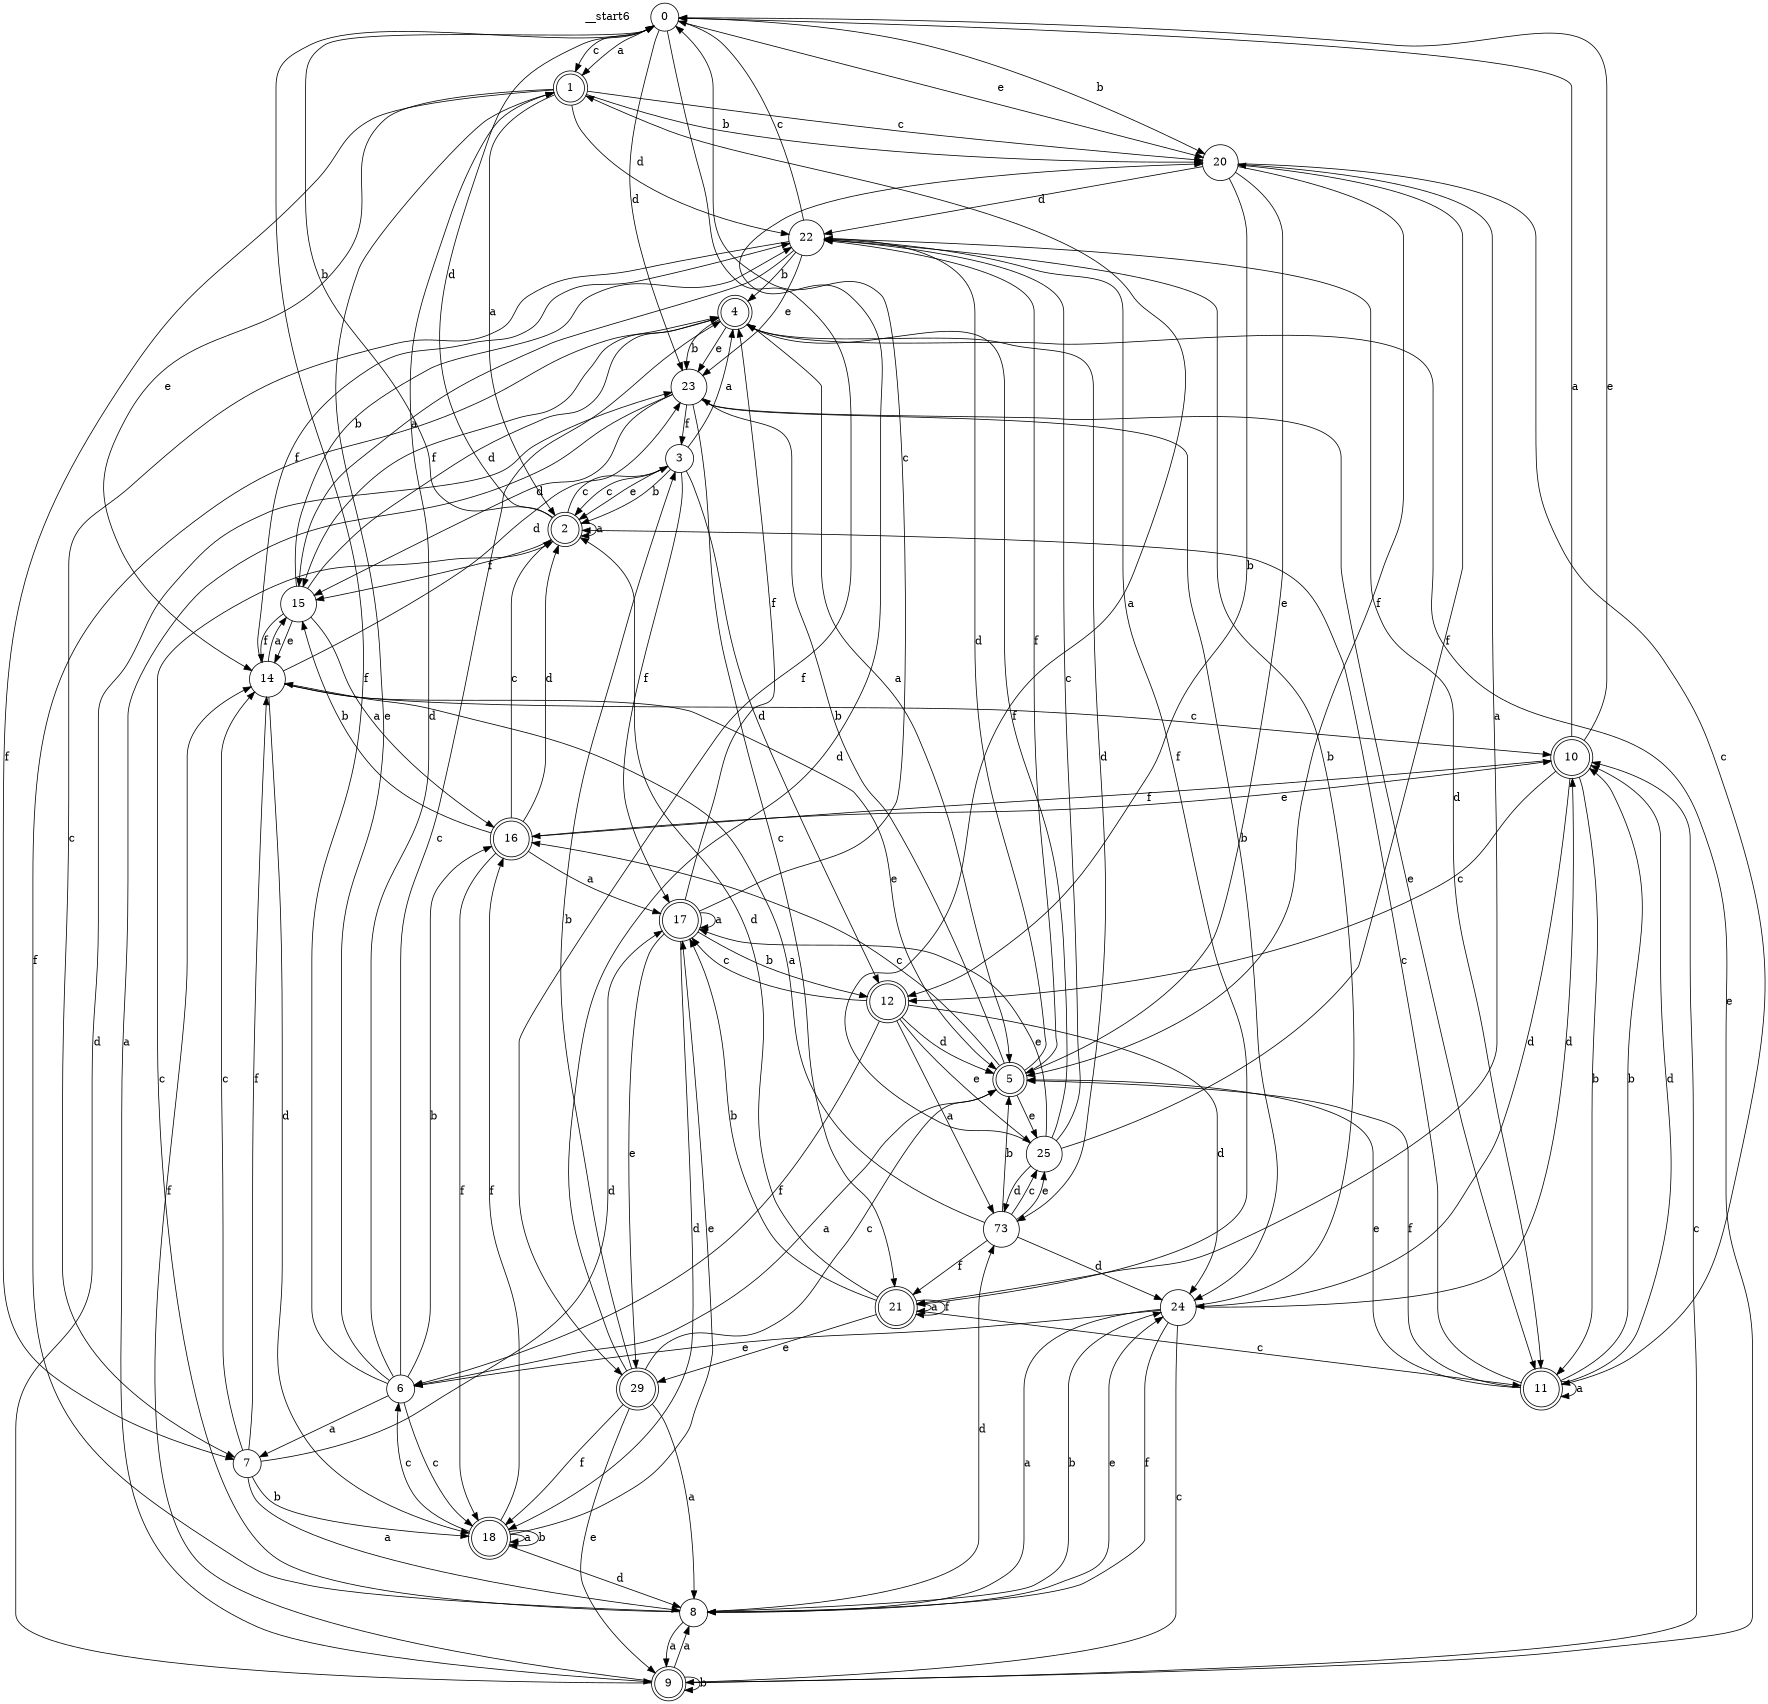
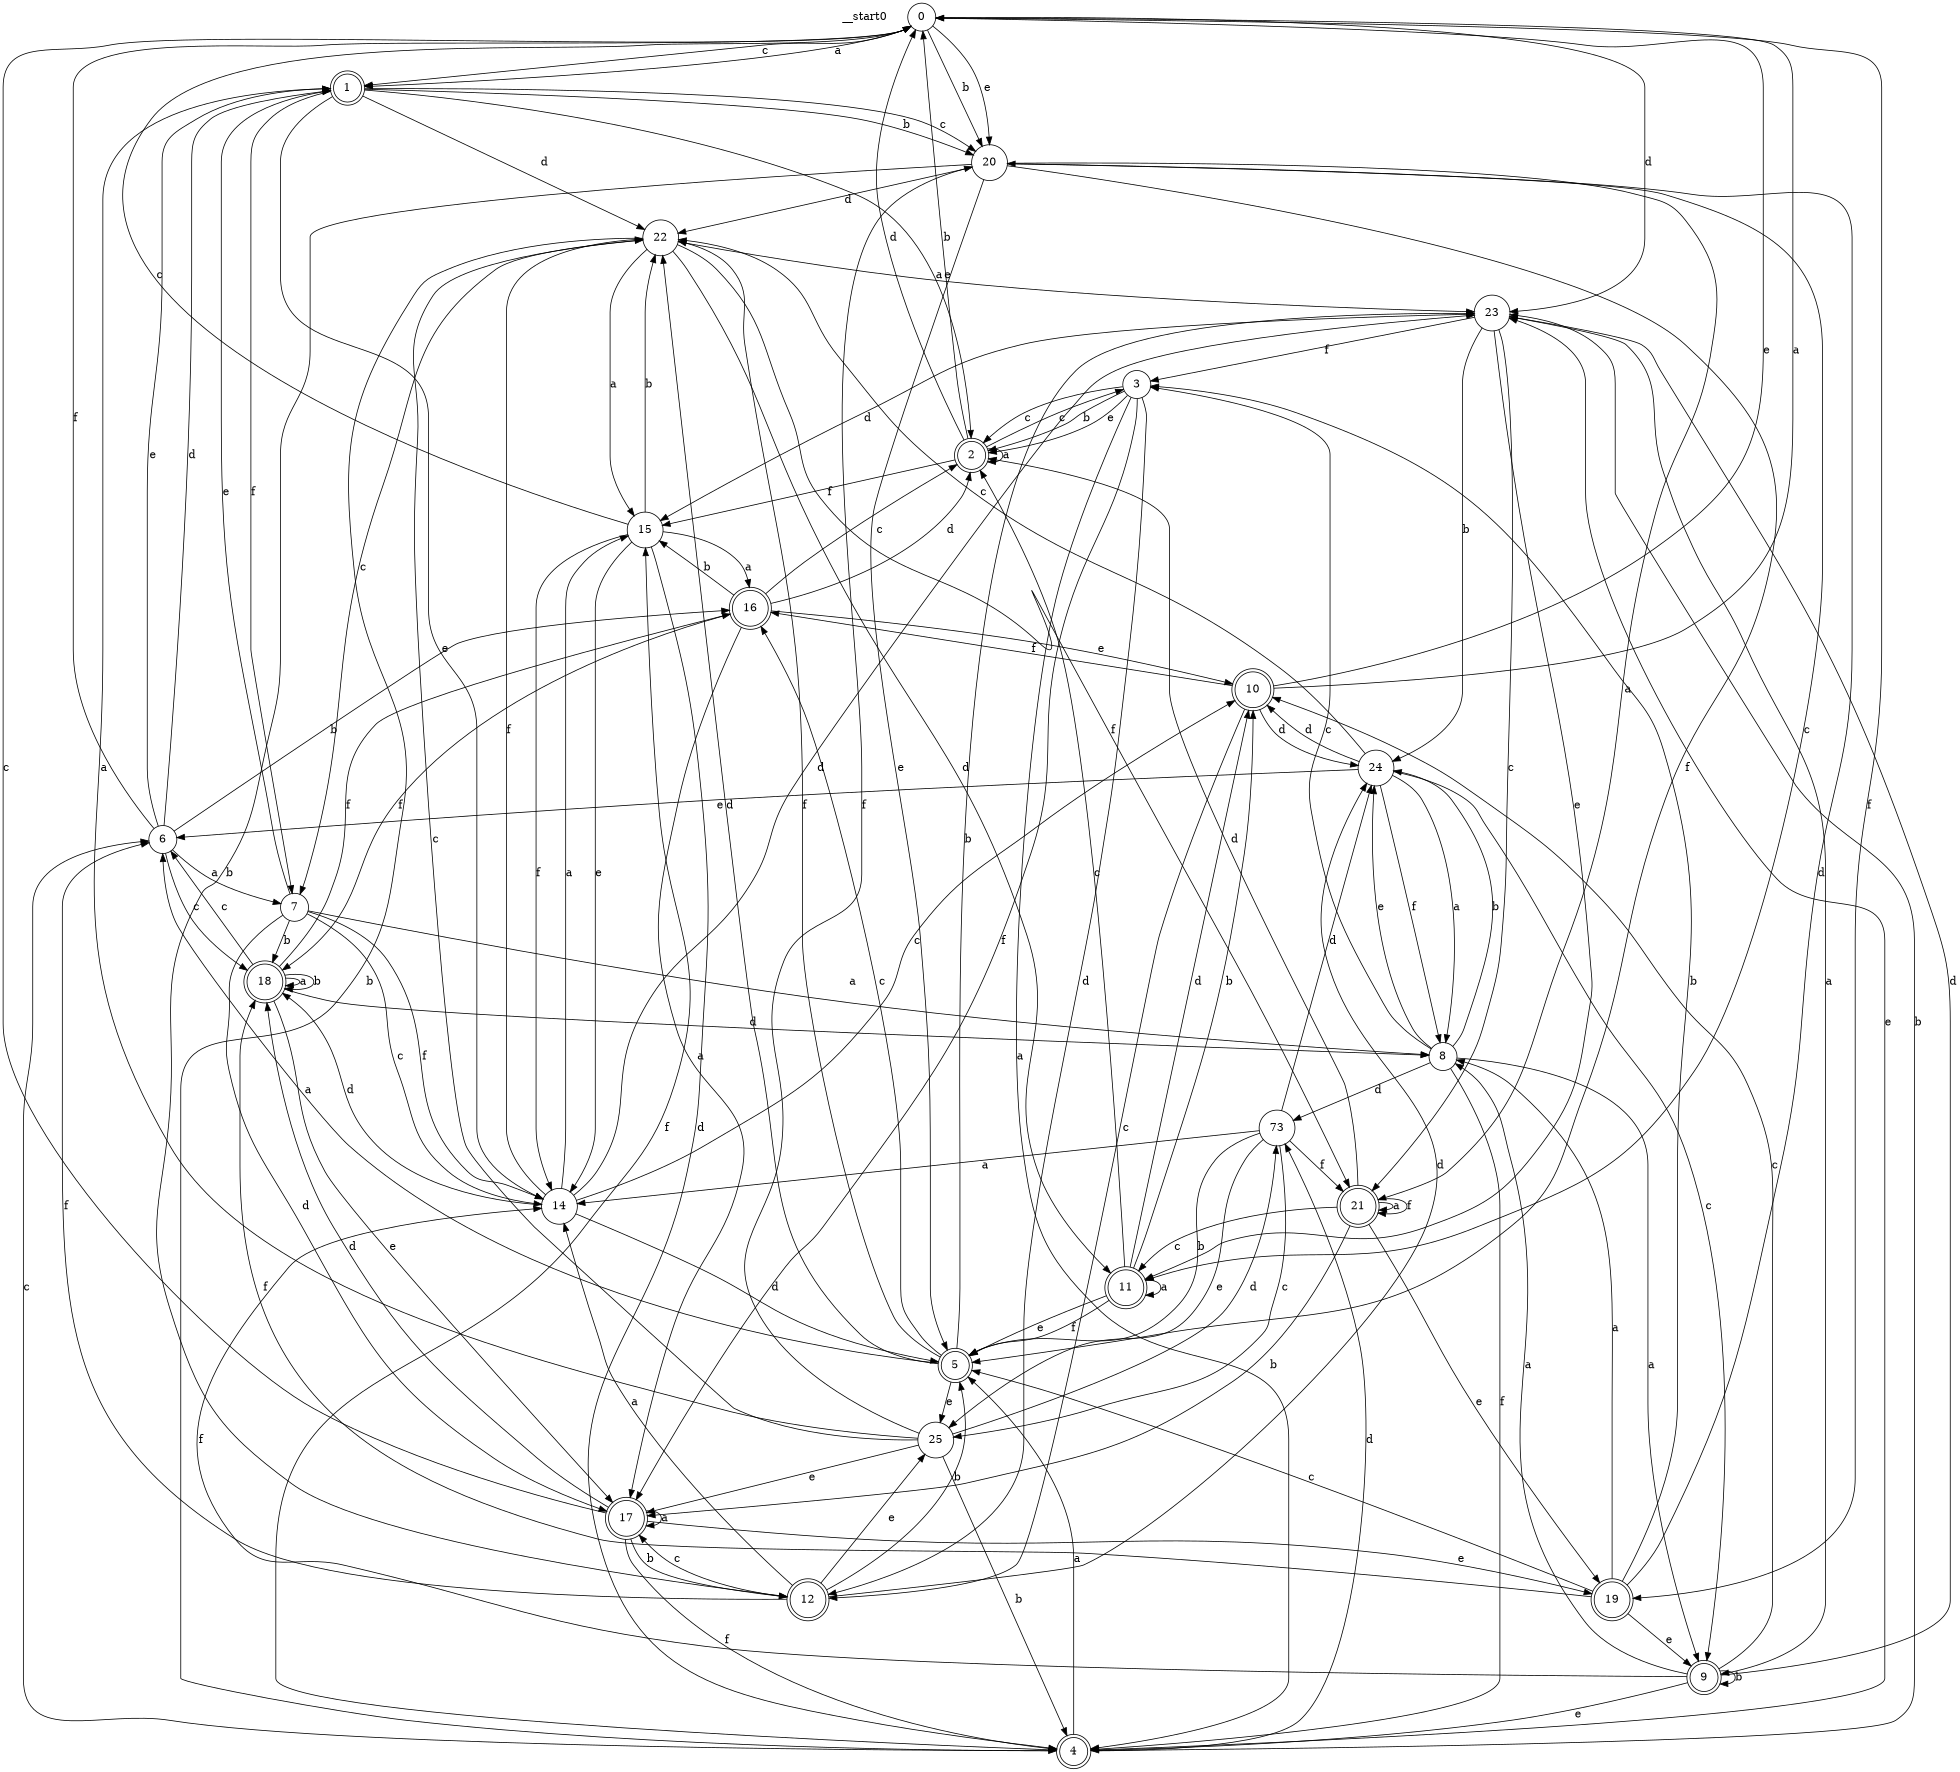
node "__start6": label "__start6" -> "__start0"
edge "22" -> "0": now "15" -> "0"
edge "7" -> "1": added, label "e"
edge "25" -> "4": label "f" -> "b"
edge "24" -> "22": label "b" -> "c"
edge "6" -> "4": reversed
edge "14" -> "5": label "e" -> "d"
edge "12" -> "5": label "d" -> "b"
edge "10" -> "11": removed, label "b"
edge "12" -> "73": now "12" -> "14"
edge "8" -> "2": now "8" -> "3"
node "29": label "29" -> "19"
